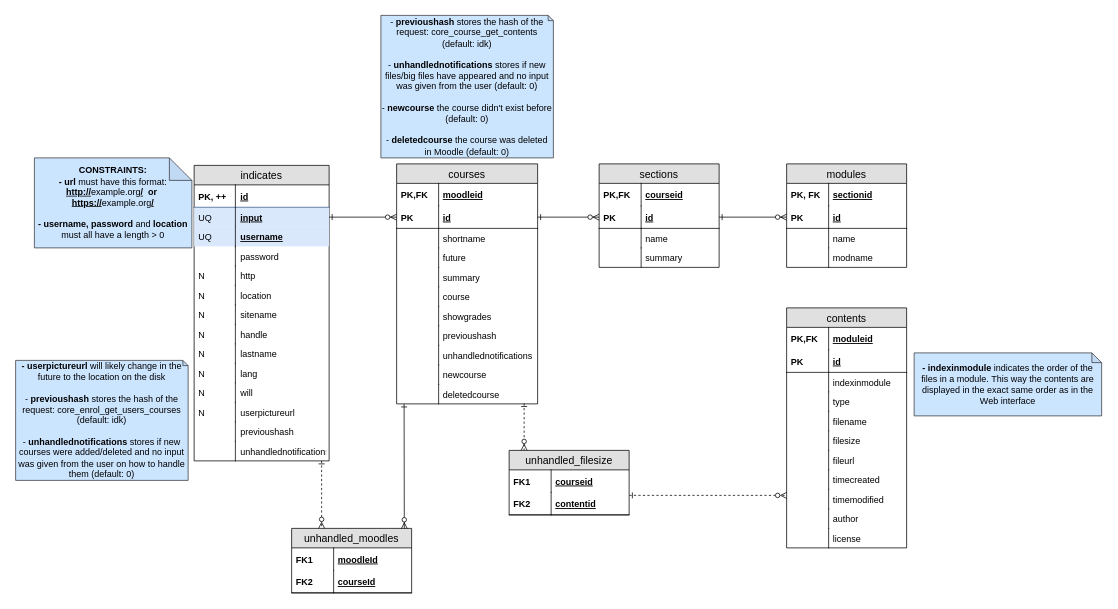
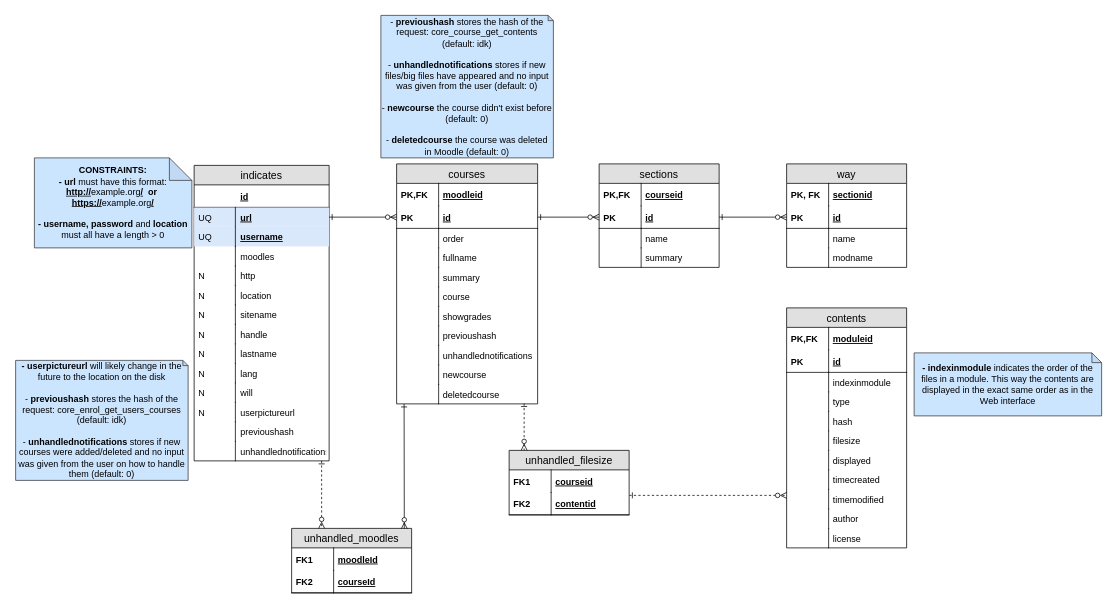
node "modules": label "modules" -> "way"
node "PK, ++": removed
node "input": label "input" -> "url"
node "shortname": label "shortname" -> "order"
node "password": label "password" -> "moodles"
node "future": label "future" -> "fullname"
node "filename": label "filename" -> "hash"
node "fileurl": label "fileurl" -> "displayed"
